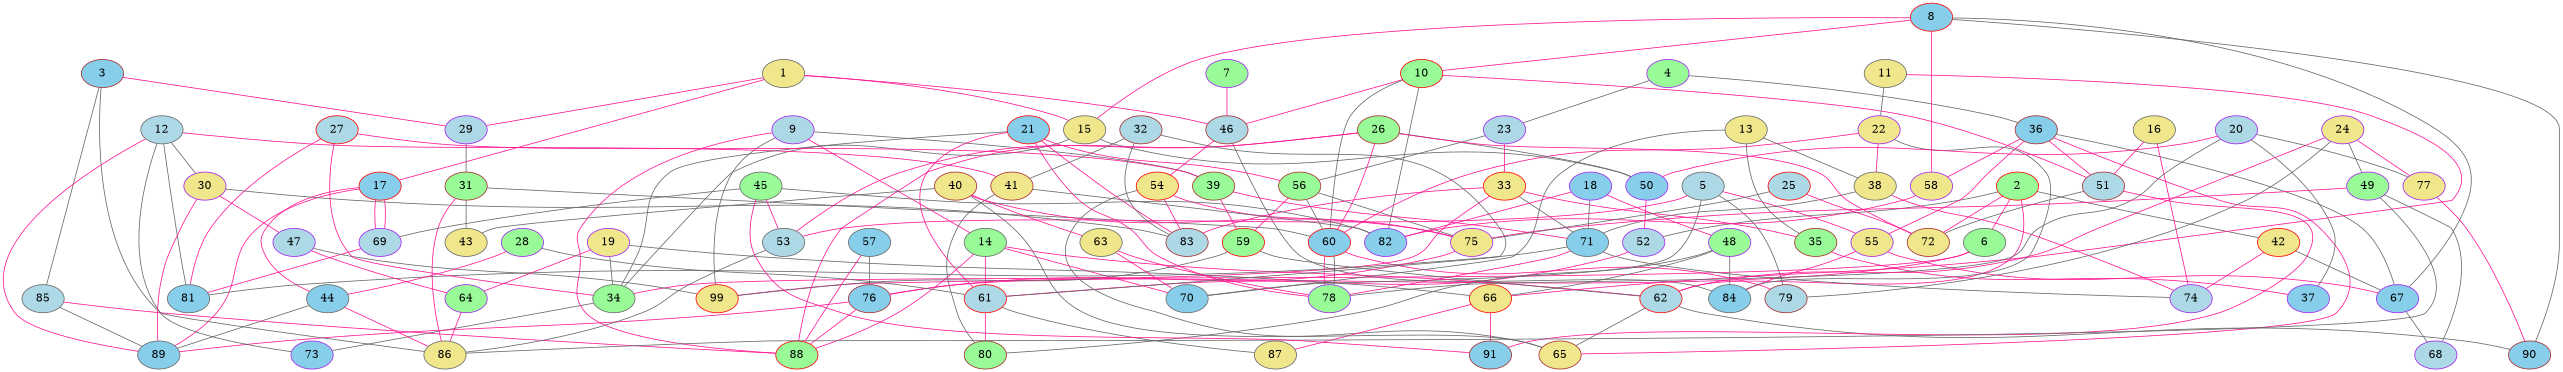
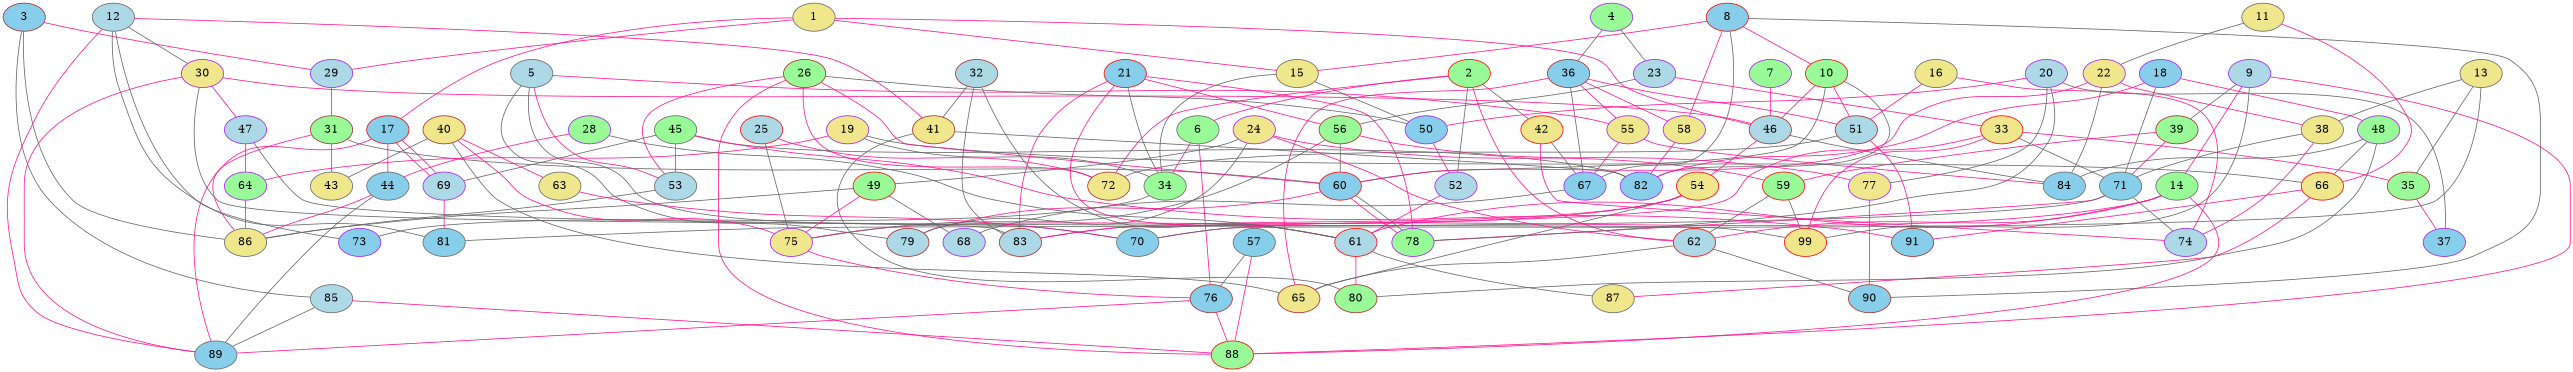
edge "30" -- "46": added
node "27": removed
node "49": color purple -> red
edge "63" -- "78": removed
